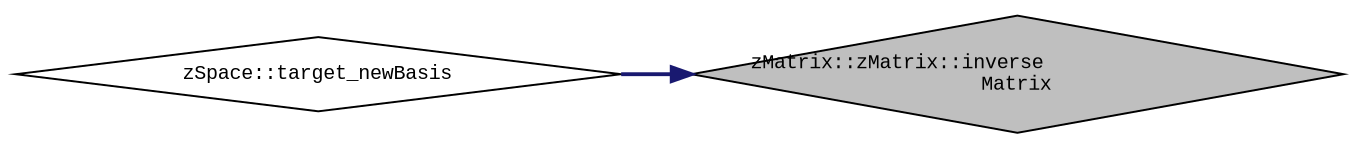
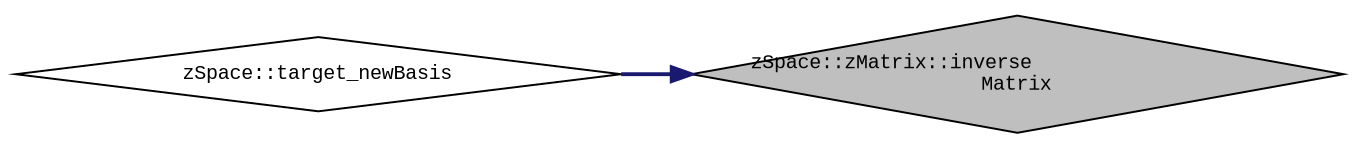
node "zMatrix::zMatrix::inverse Matrix": label "zMatrix::zMatrix::inverse Matrix" -> "zSpace::zMatrix::inverse Matrix"
